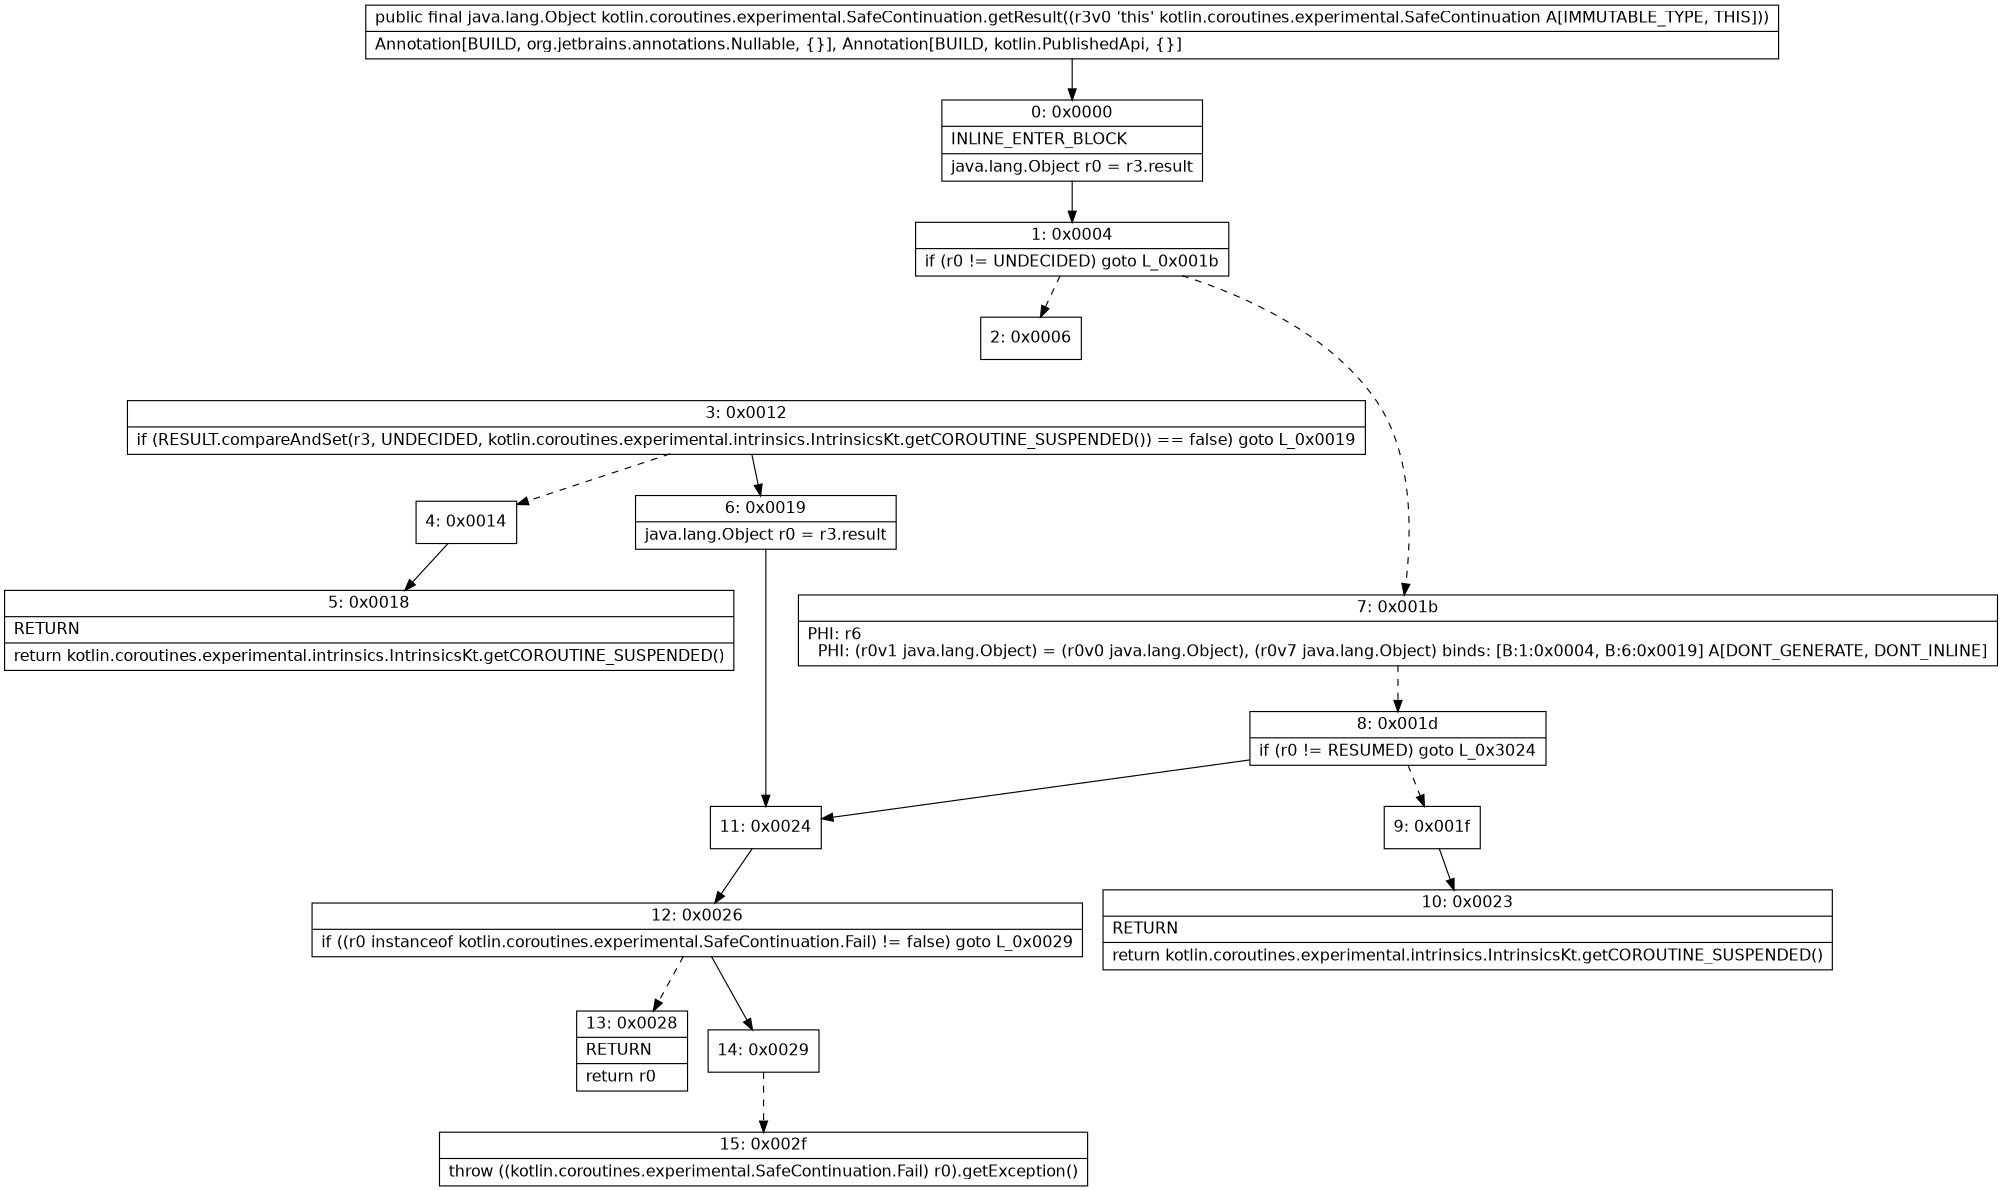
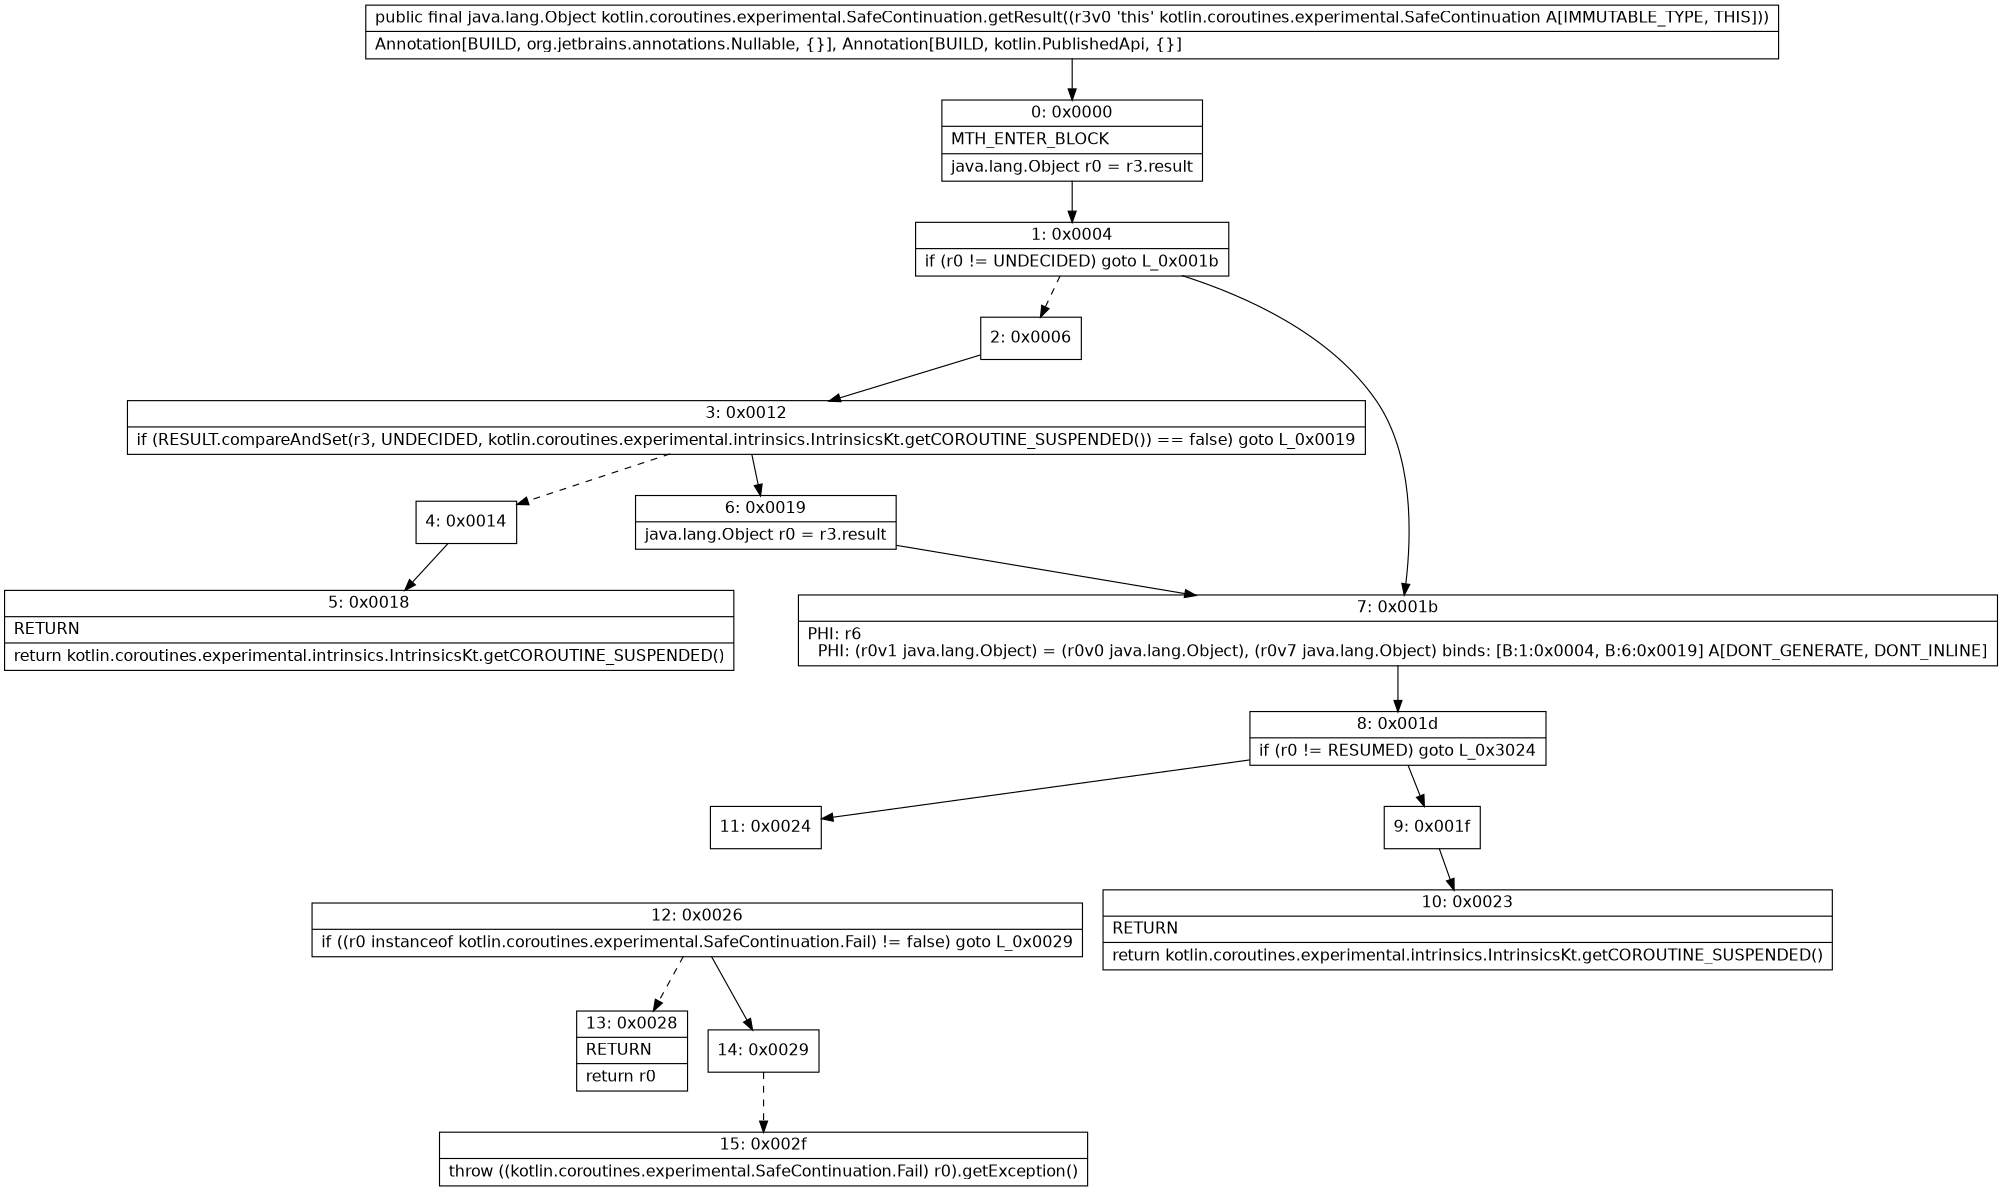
node "0: 0x0000": text "INLINE_ENTER_BLOCK" -> "MTH_ENTER_BLOCK"
edge "2: 0x0006" -> "3: 0x0012": added
edge "1: 0x0004" -> "7: 0x001b": style dashed -> solid
edge "6: 0x0019" -> "11: 0x0024": now "6: 0x0019" -> "7: 0x001b"
edge "7: 0x001b" -> "8: 0x001d": style dashed -> solid
edge "8: 0x001d" -> "9: 0x001f": style dashed -> solid
edge "11: 0x0024" -> "12: 0x0026": removed
